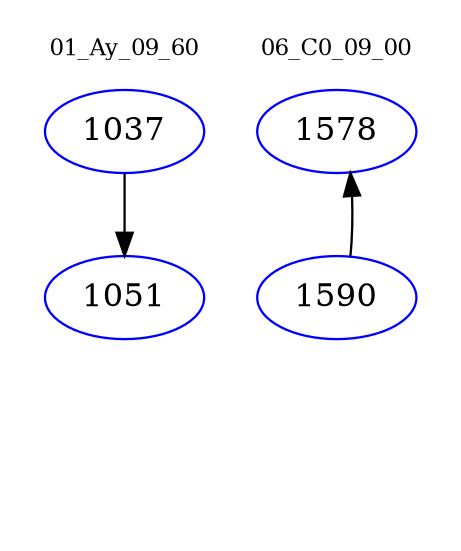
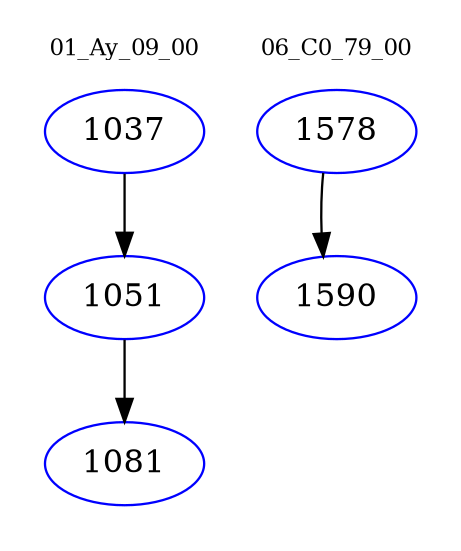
cluster "01_Ay_09_60": label "01_Ay_09_60" -> "01_Ay_09_00"
cluster "06_C0_09_00": label "06_C0_09_00" -> "06_C0_79_00"
edge "1590" -> "1578": reversed
node "1081": added
